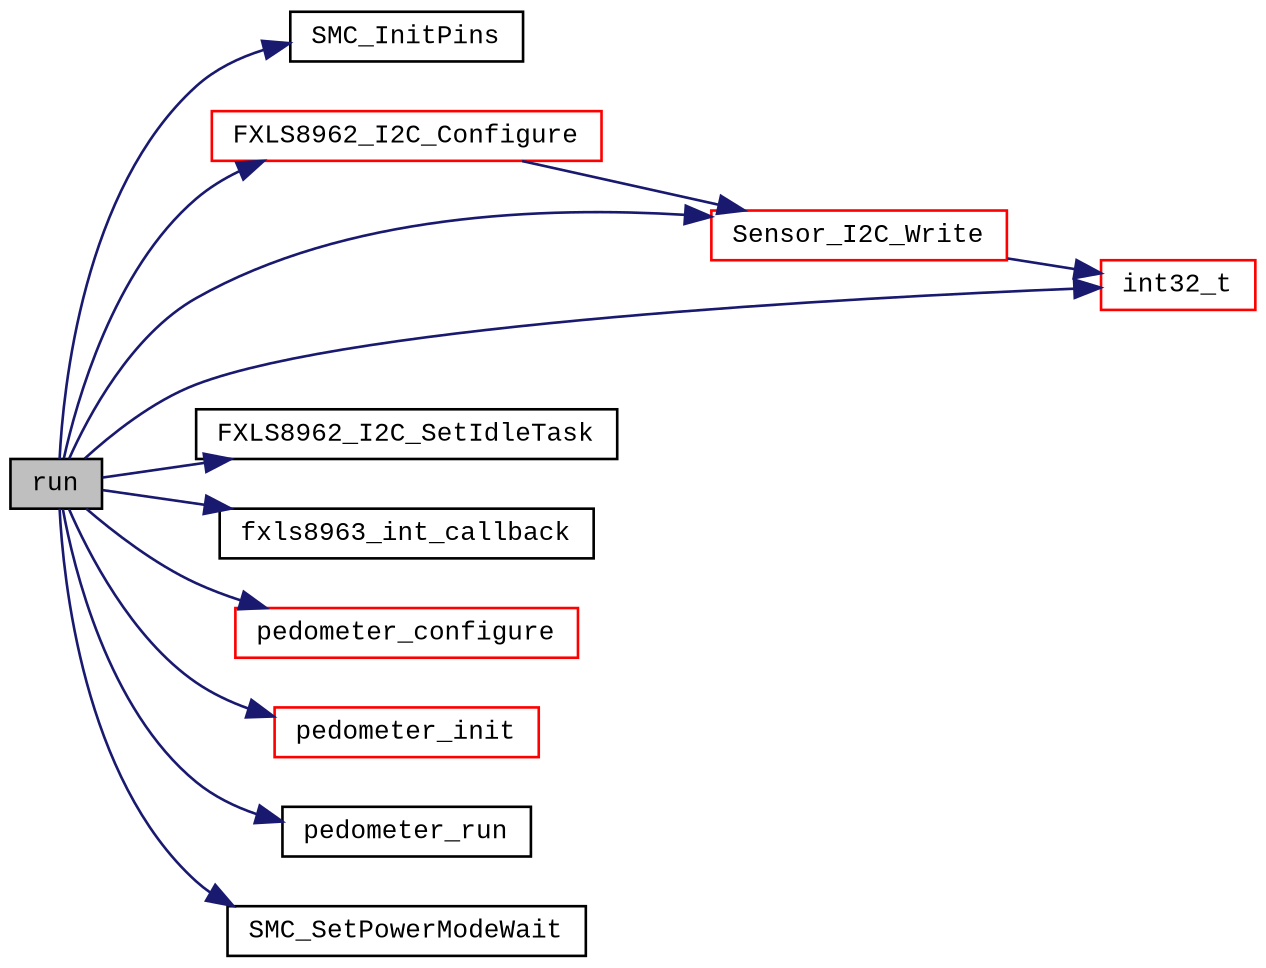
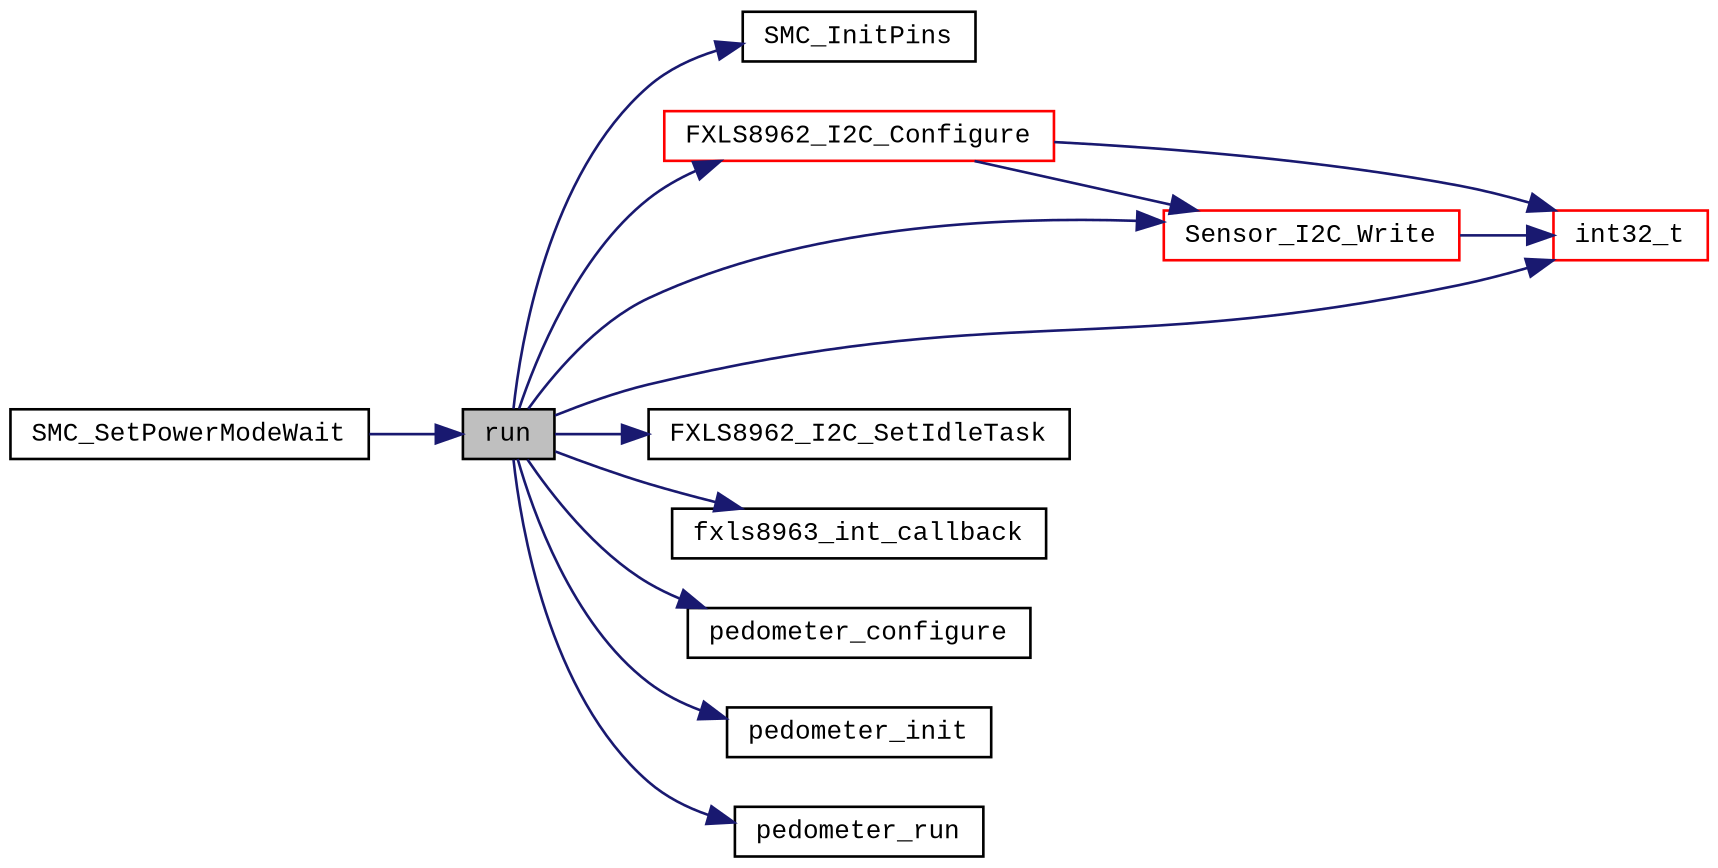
edge "FXLS8962_I2C_Configure" -> "int32_t": added
node "pedometer_configure": color red -> black
edge "run" -> "SMC_SetPowerModeWait": reversed
node "pedometer_init": color red -> black
